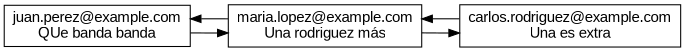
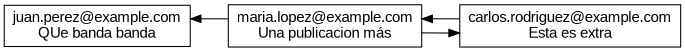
edge "juan.perez@example.com" -> "maria.lopez@example.com": removed
node "maria.lopez@example.com": text "Una rodriguez más" -> "Una publicacion más"
node "carlos.rodriguez@example.com": text "Una es extra" -> "Esta es extra"
